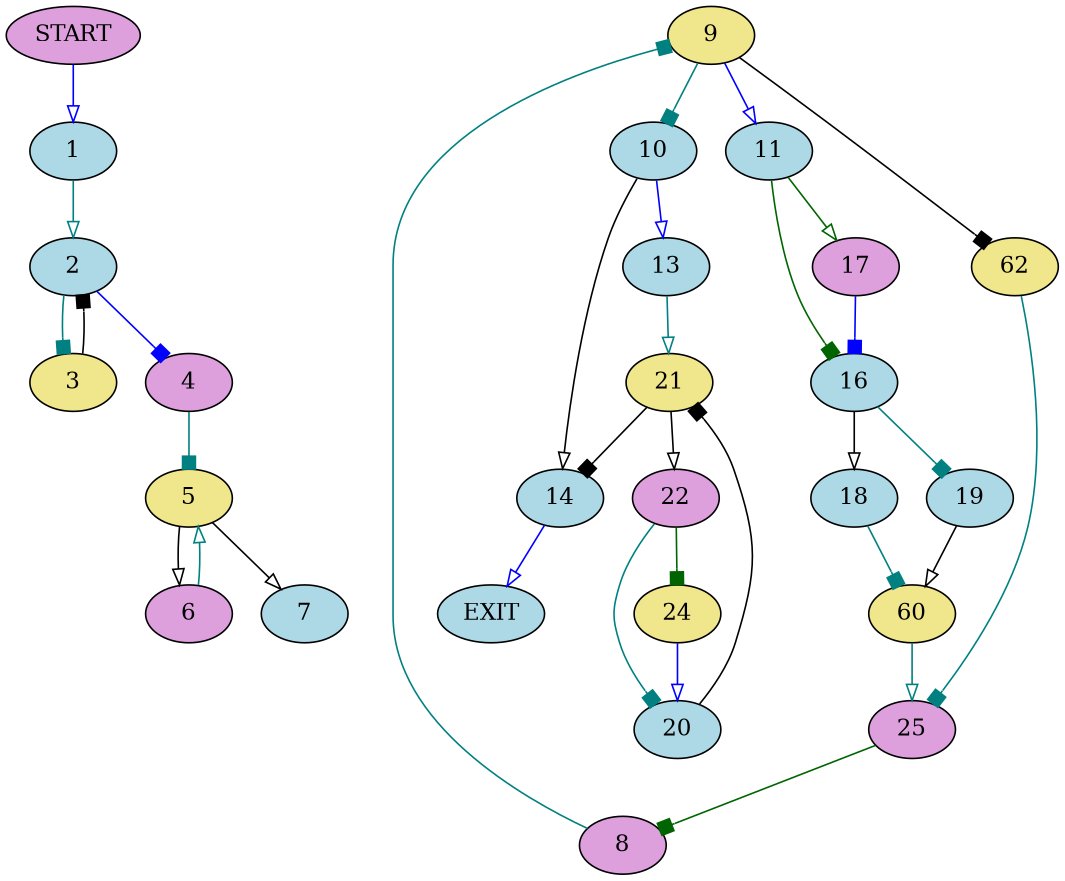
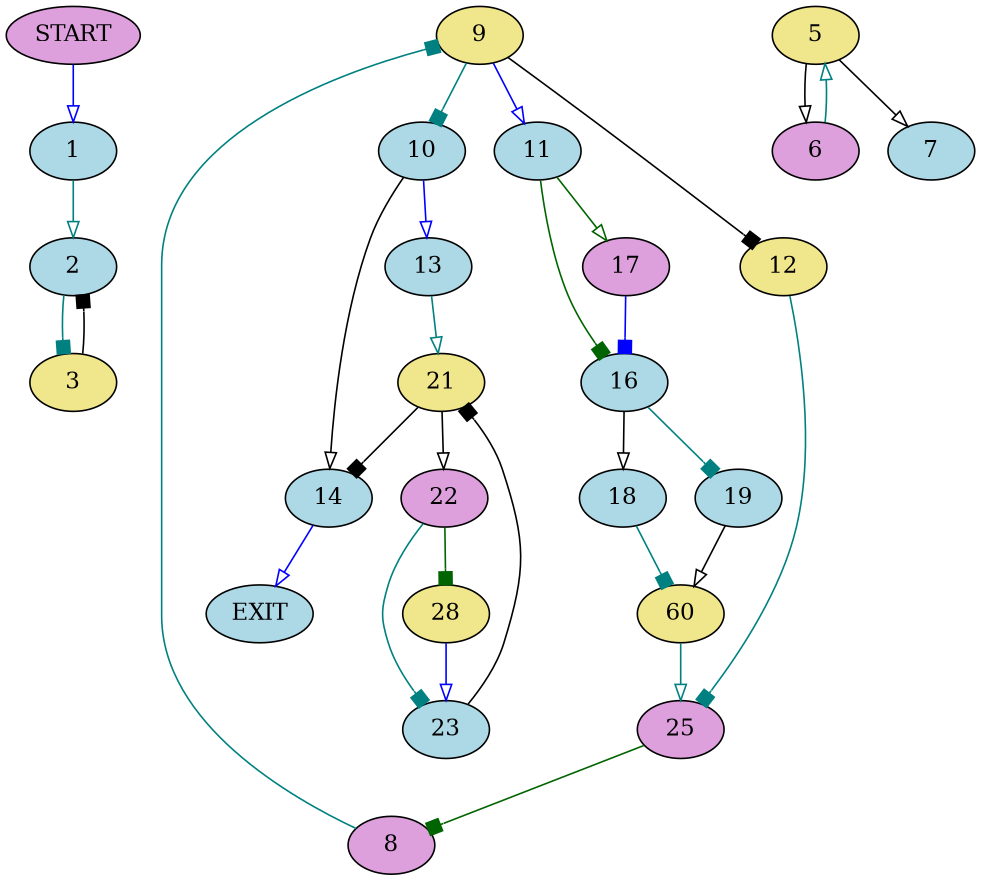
node "62": label "62" -> "12"
node "4": removed
node "24": label "24" -> "28"
node "20": label "20" -> "23"
